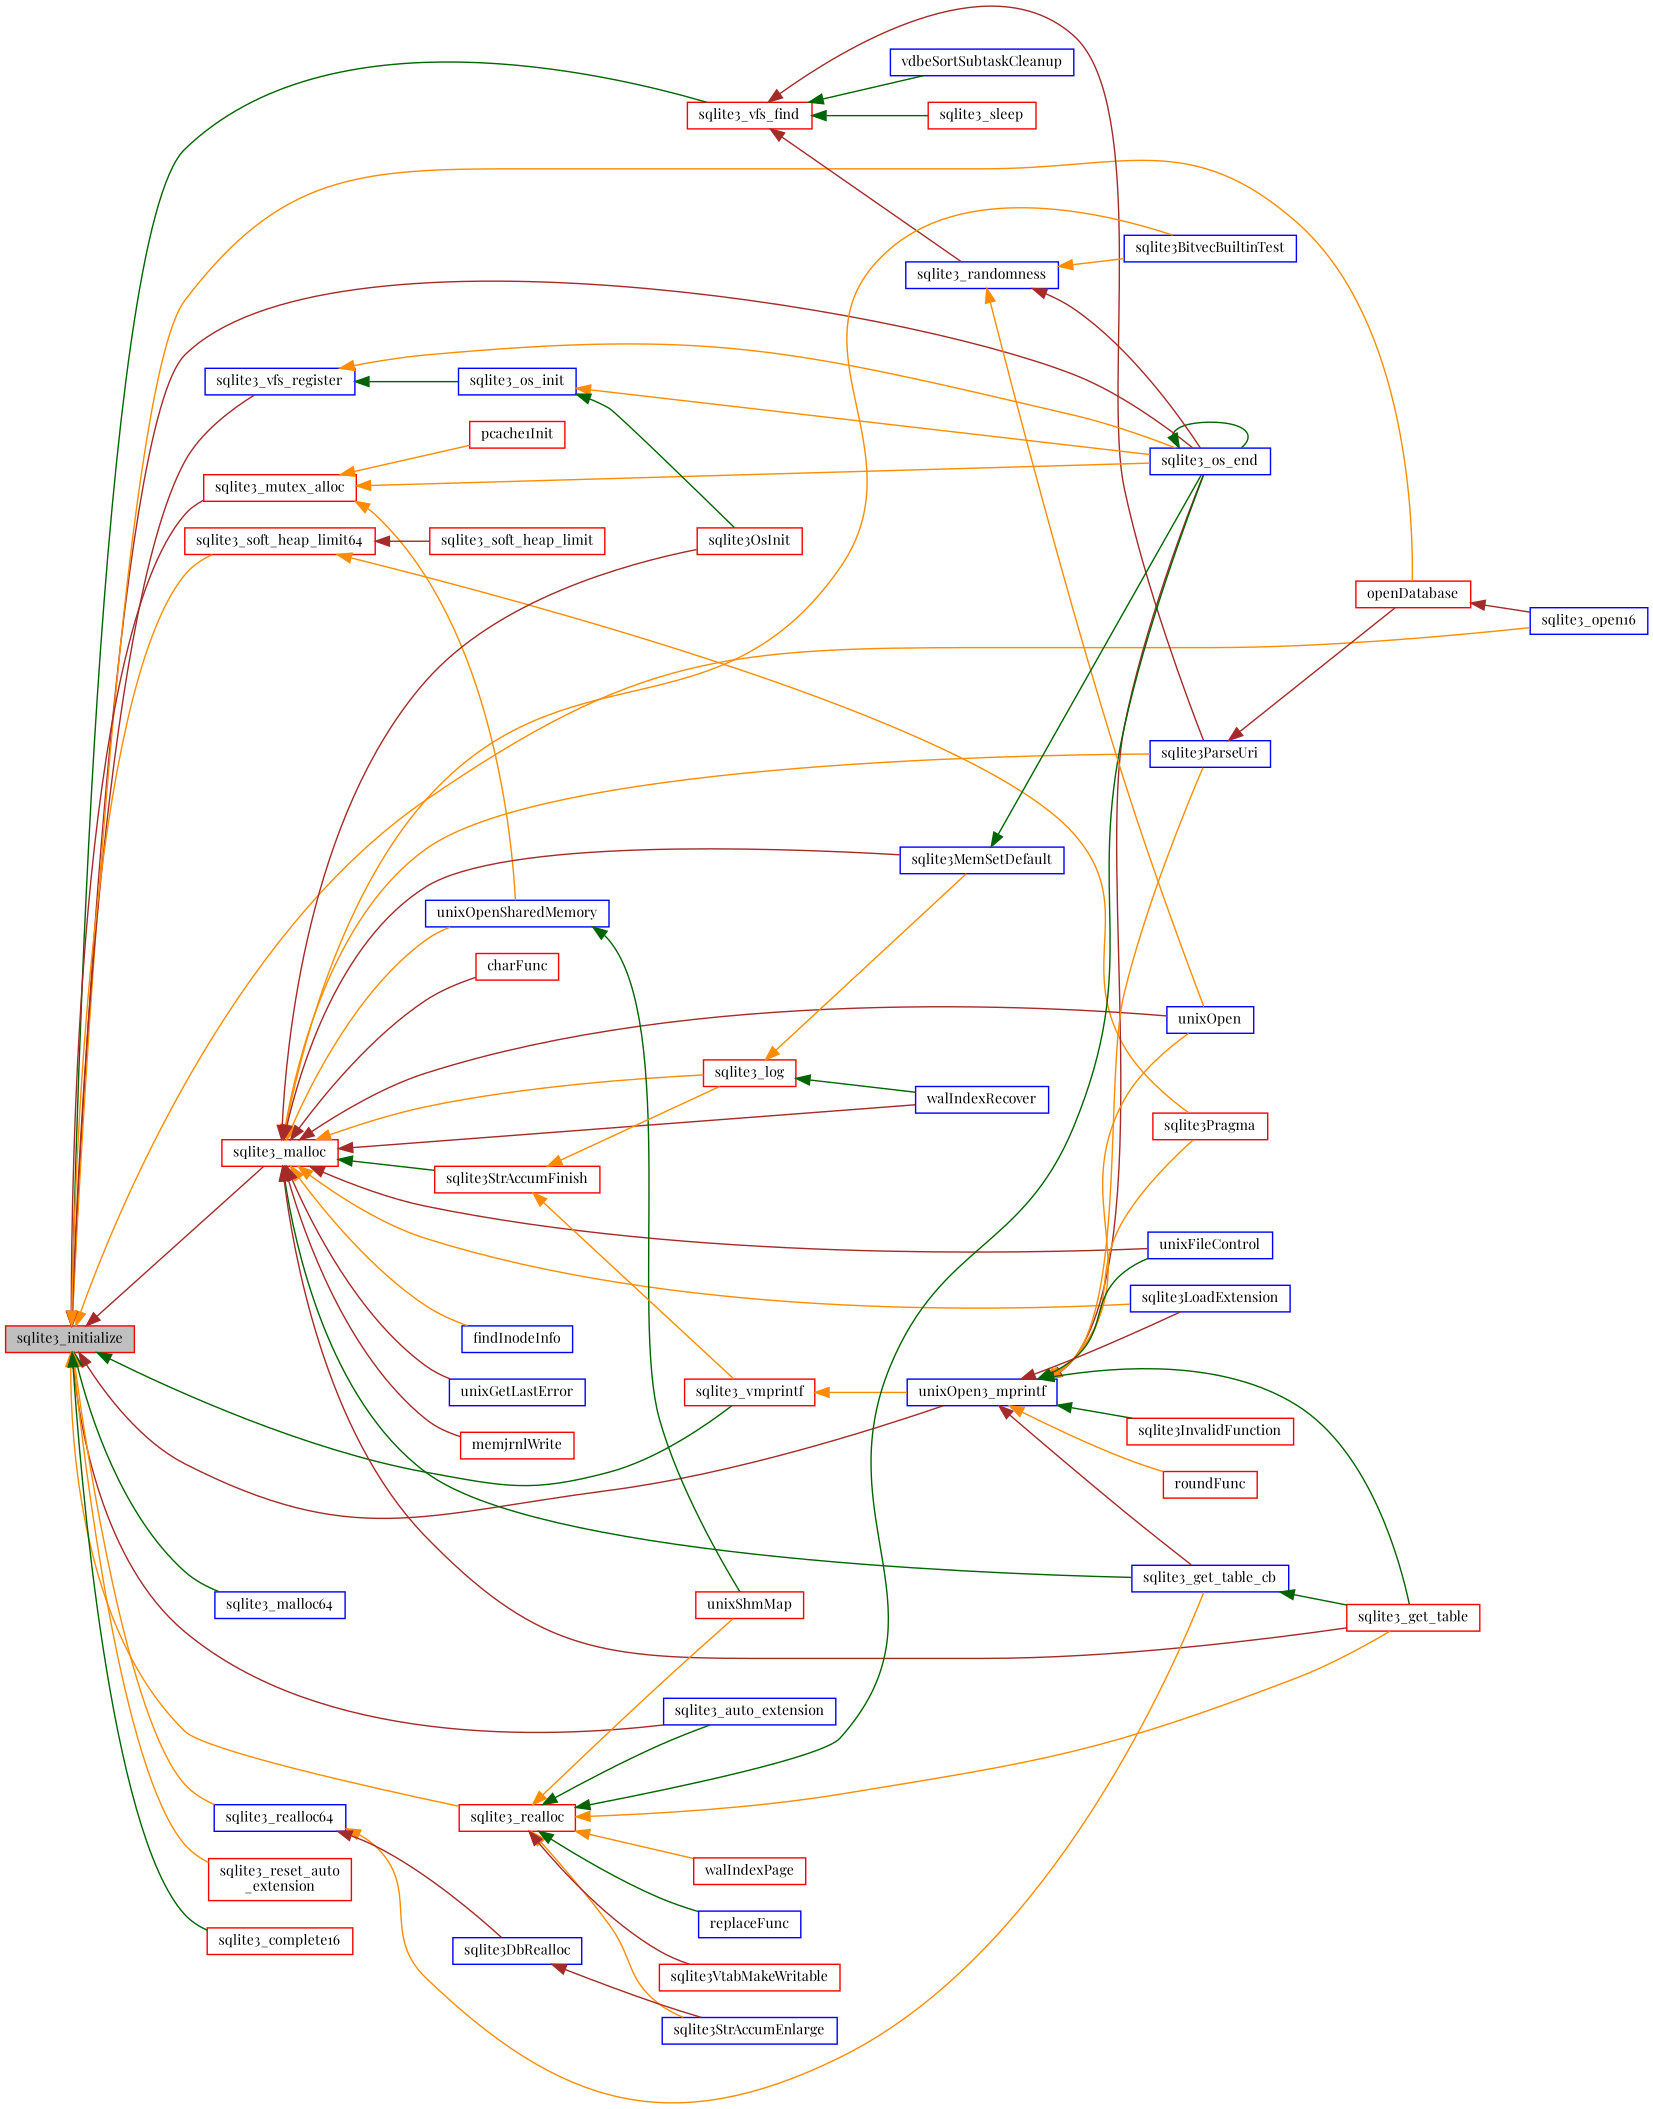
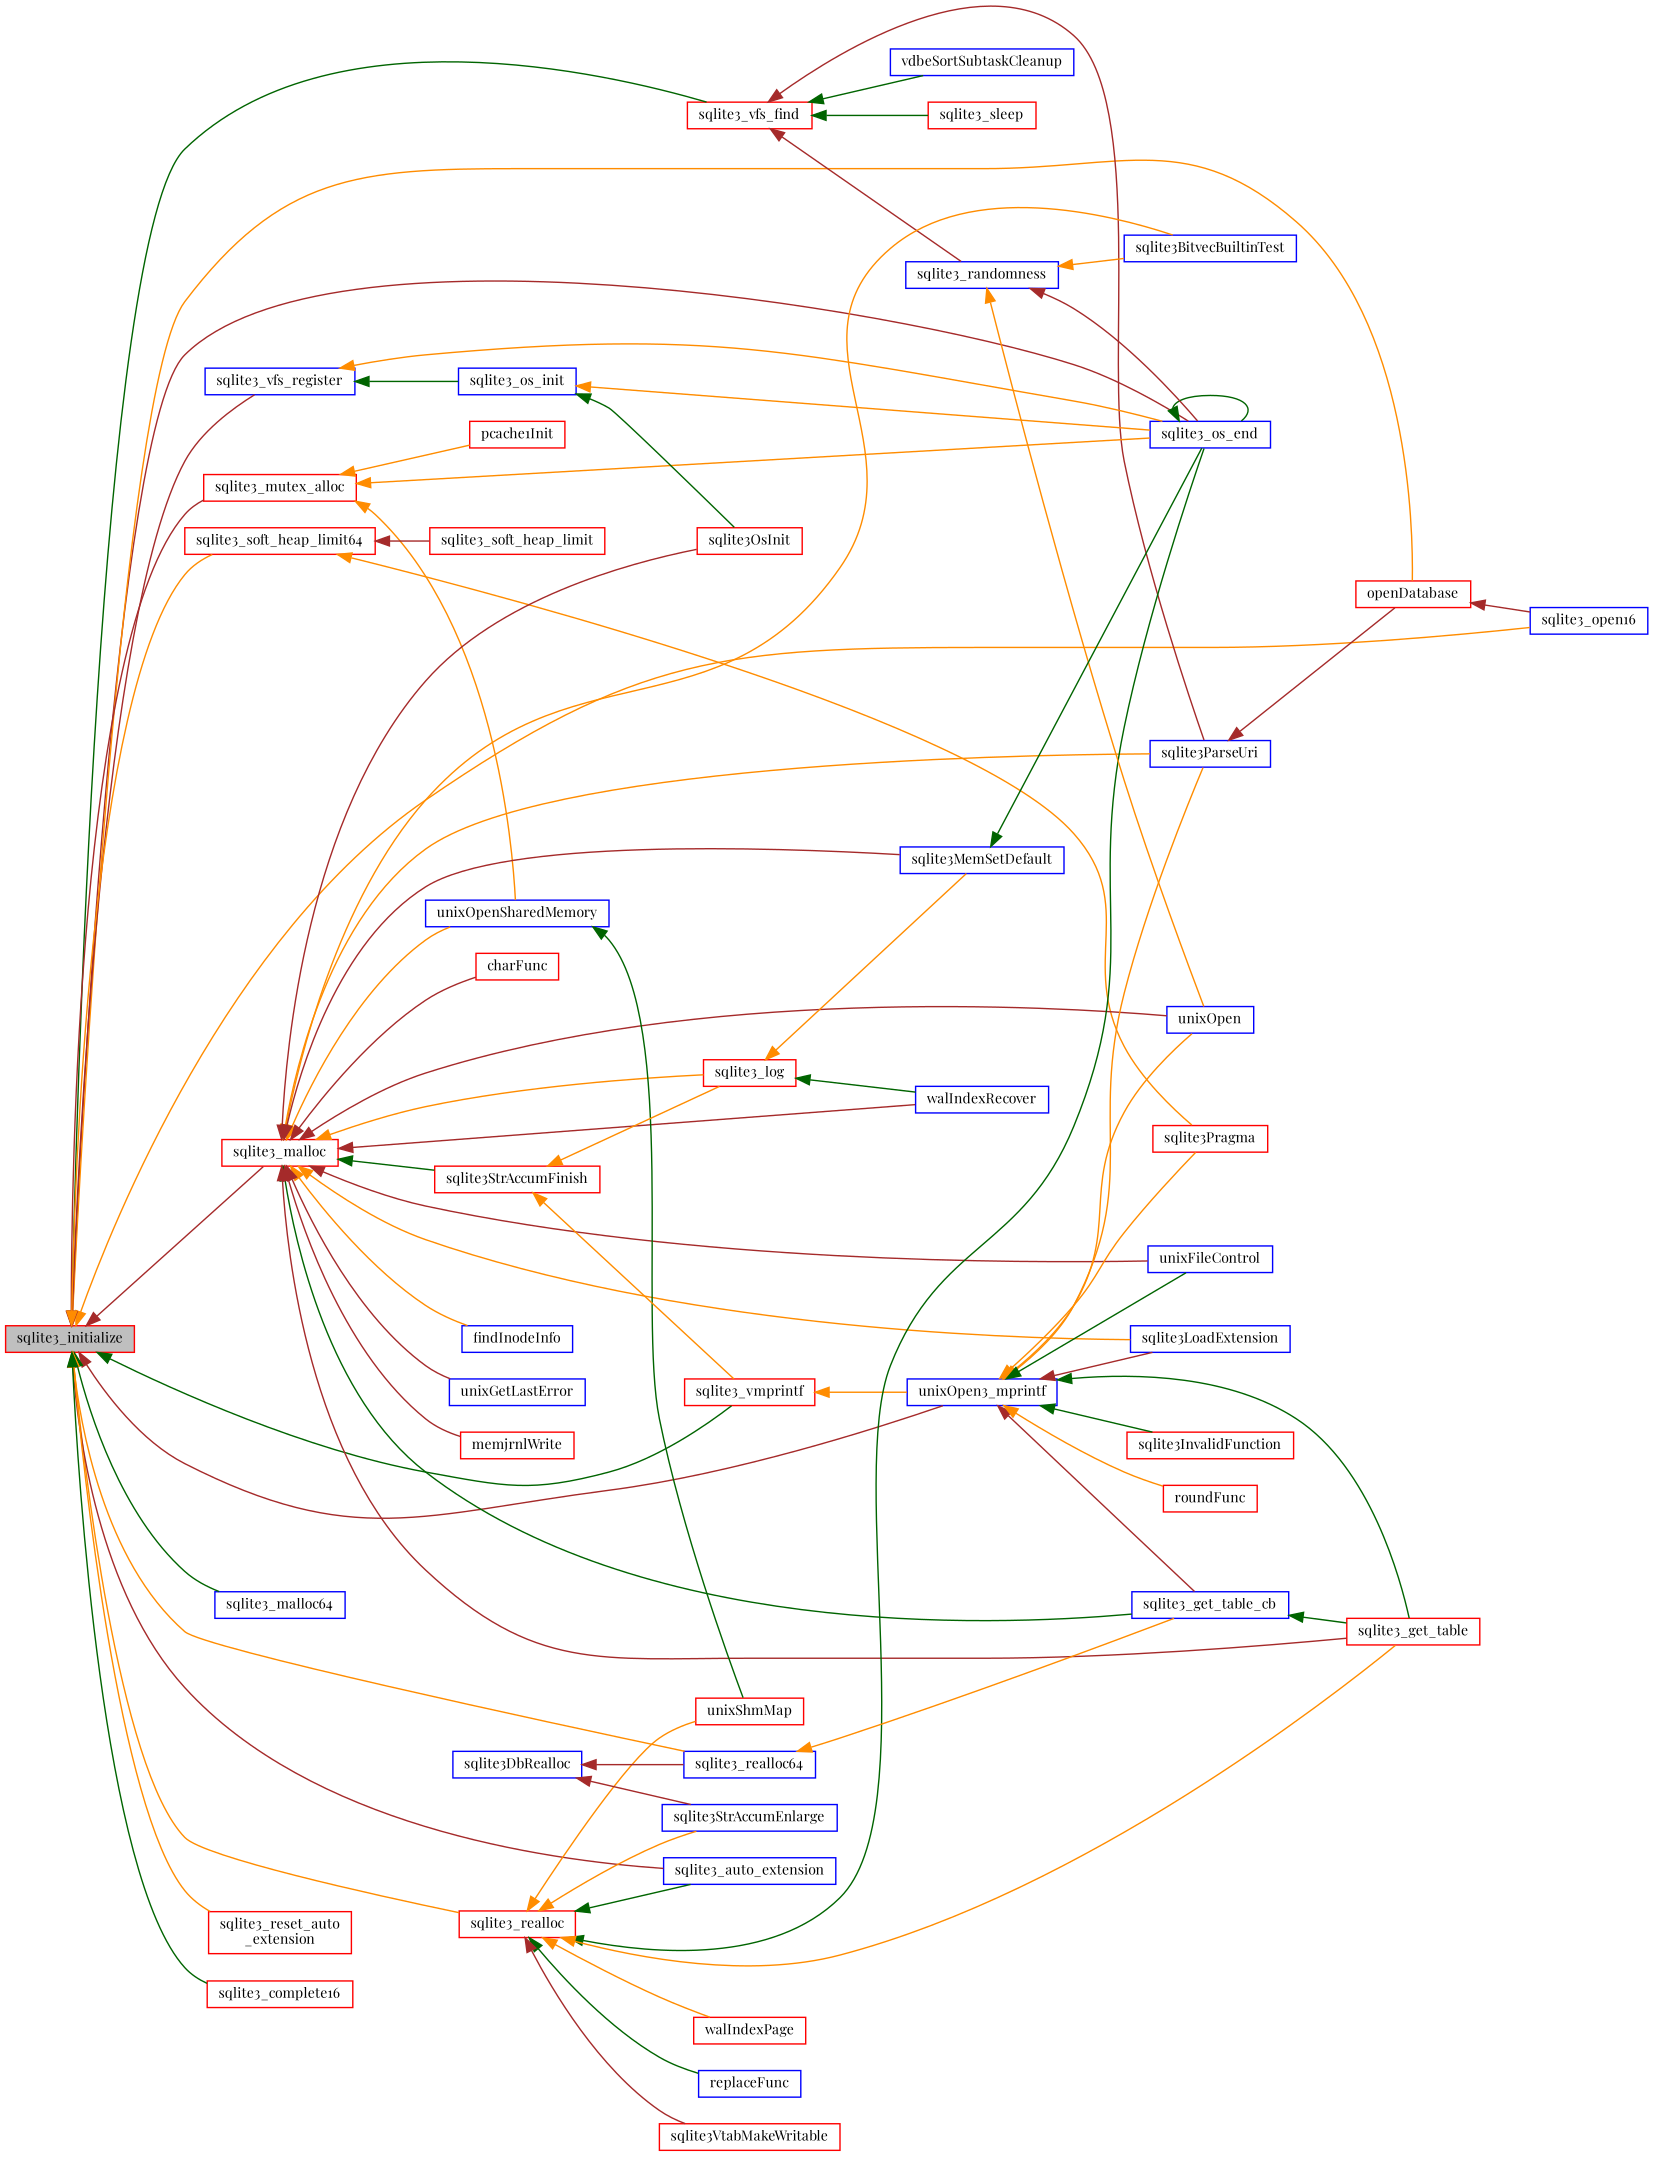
edge "sqlite3_os_end" -> "unixOpen3_mprintf": removed
edge "sqlite3DbRealloc" -> "sqlite3_realloc64": reversed
